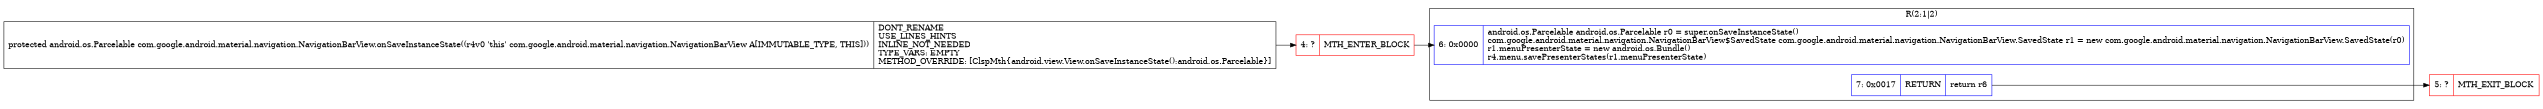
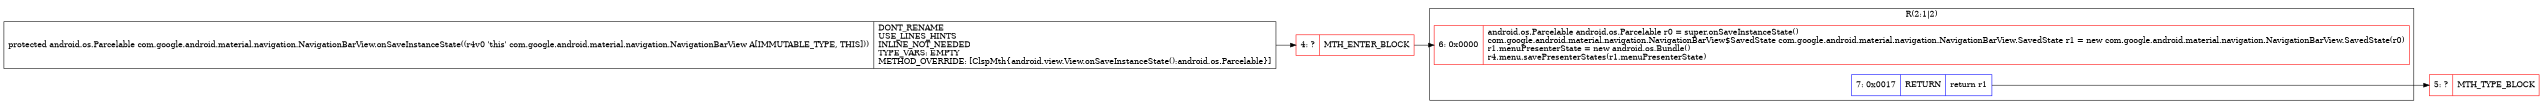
node "6: 0x0000": color blue -> red
node "7: 0x0017": text "return r6" -> "return r1"
node "5: ?": text "MTH_EXIT_BLOCK" -> "MTH_TYPE_BLOCK"
